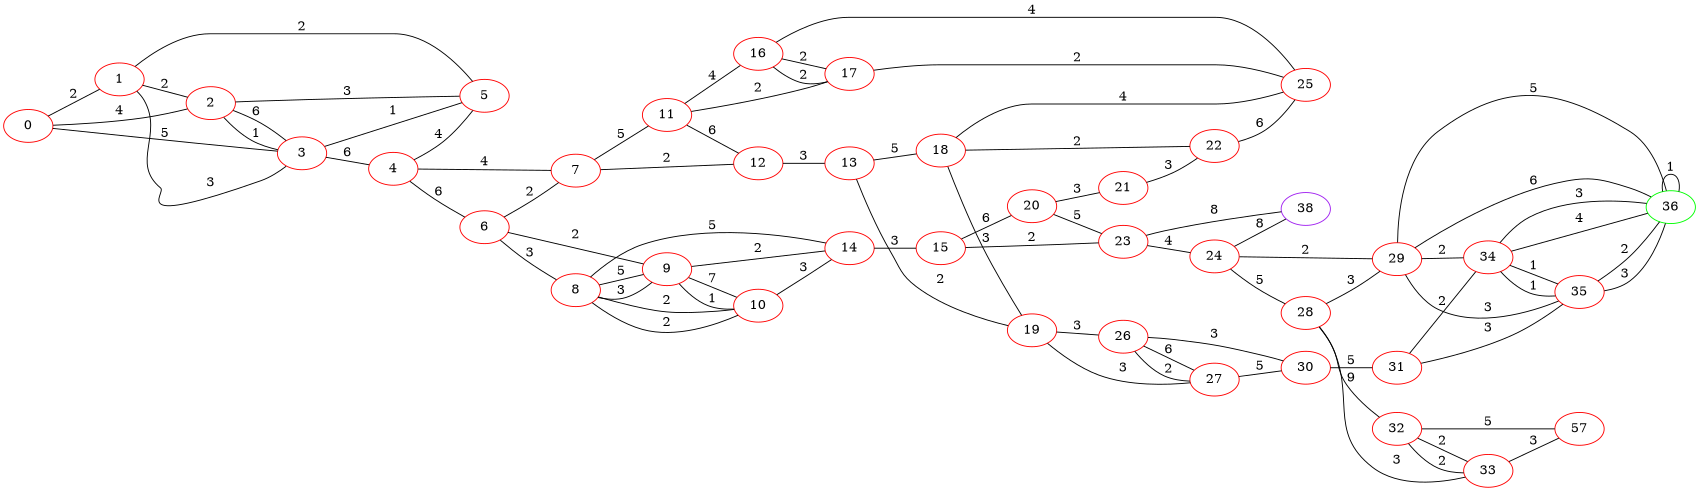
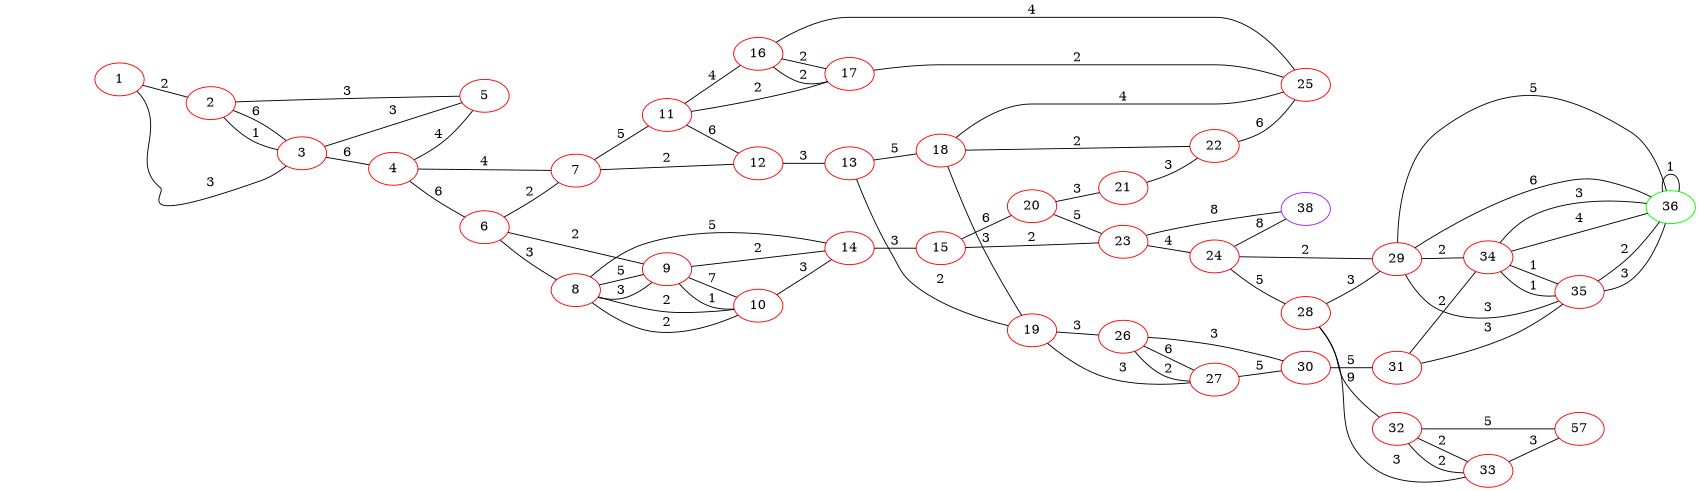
edge "1" -- "5": removed, label "2"
edge "5" -- "3": label "1" -> "3"
node "0": removed
